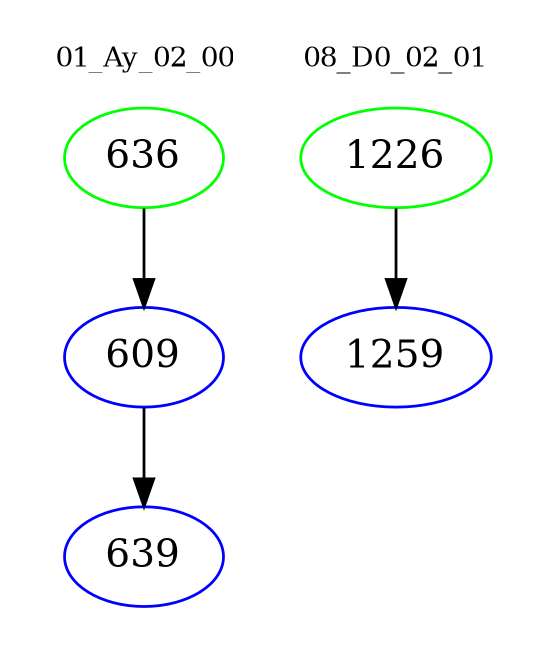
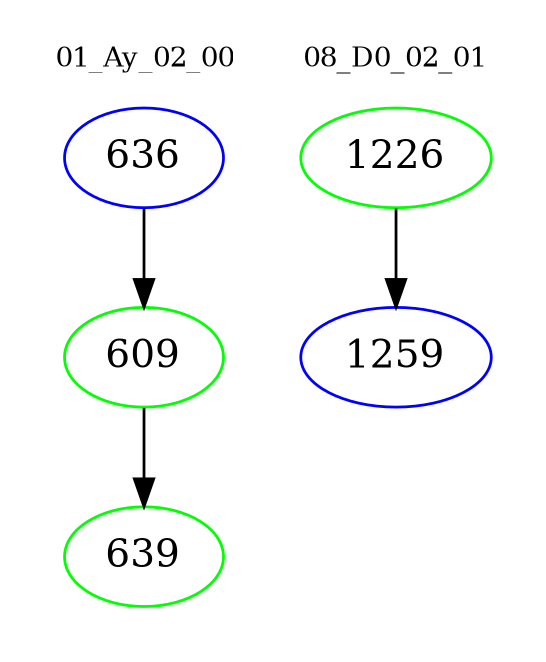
node "636": color green -> blue
node "609": color blue -> green
node "639": color blue -> green
